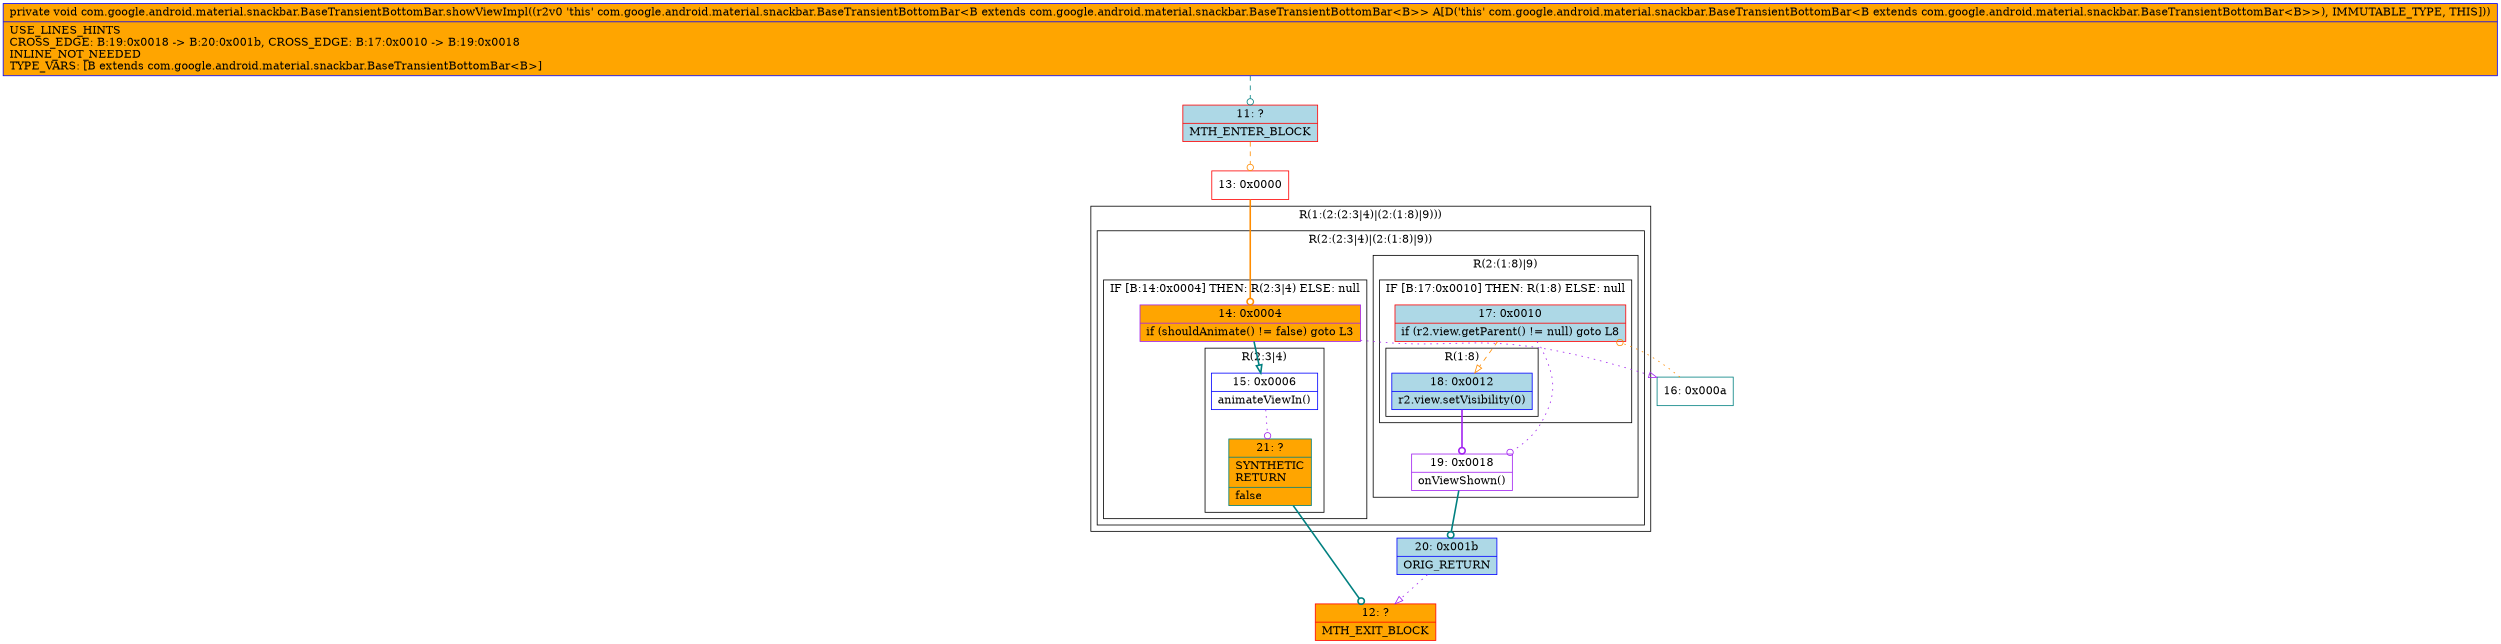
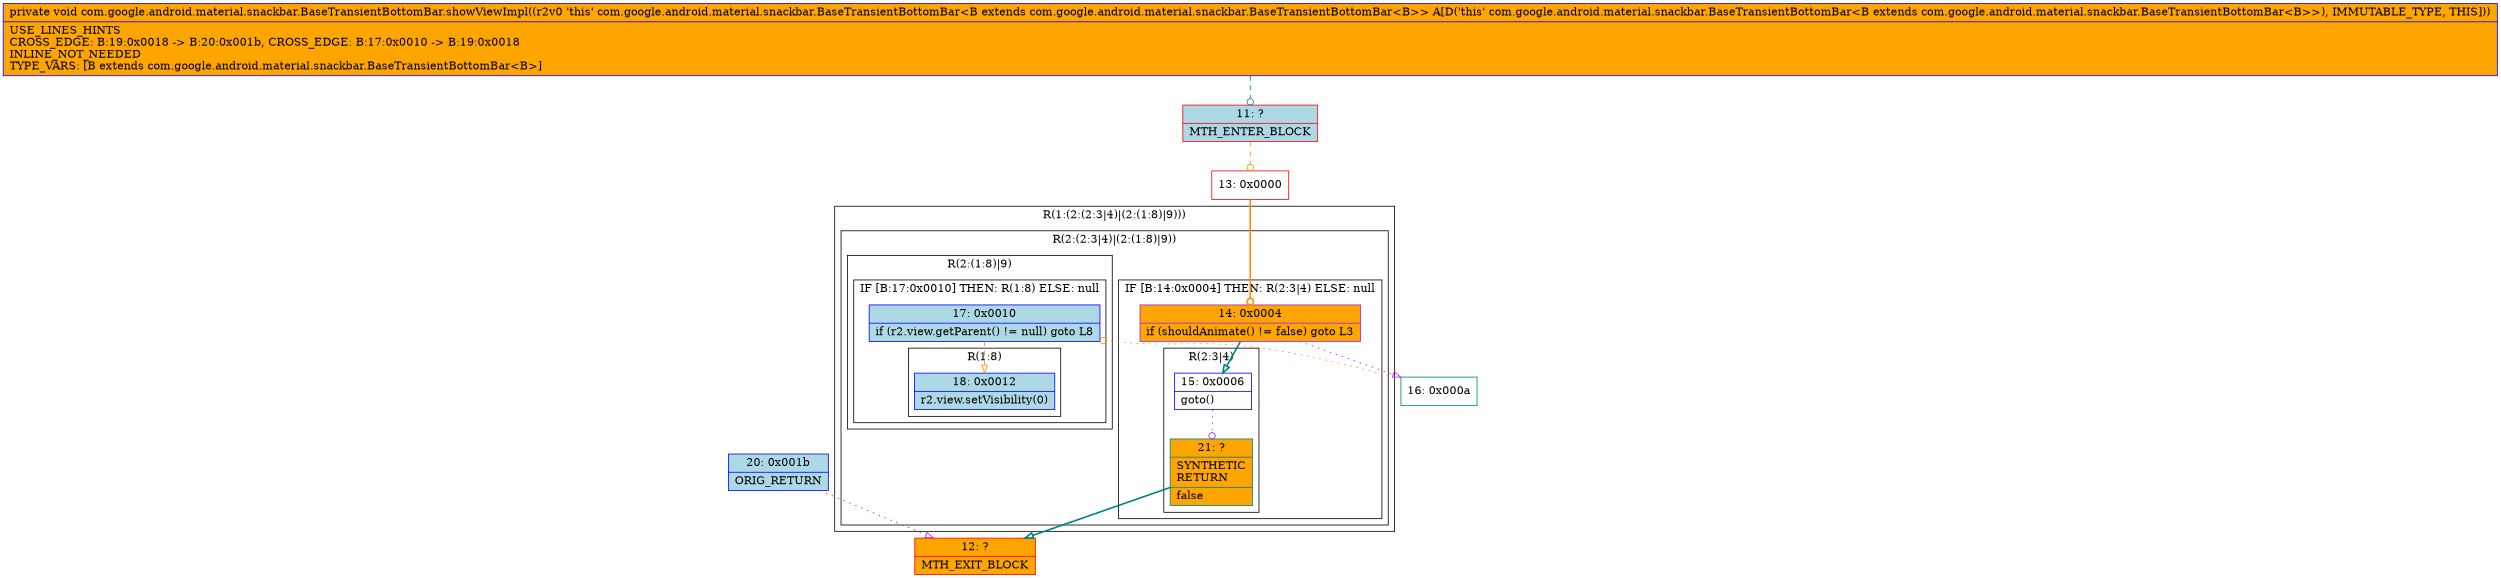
node "17: 0x0010": color red -> blue
node "15: 0x0006": text "animateViewIn()" -> "goto()"
node "19: 0x0018": removed
edge "21: ?" -> "12: ?": arrowhead odot -> onormal
